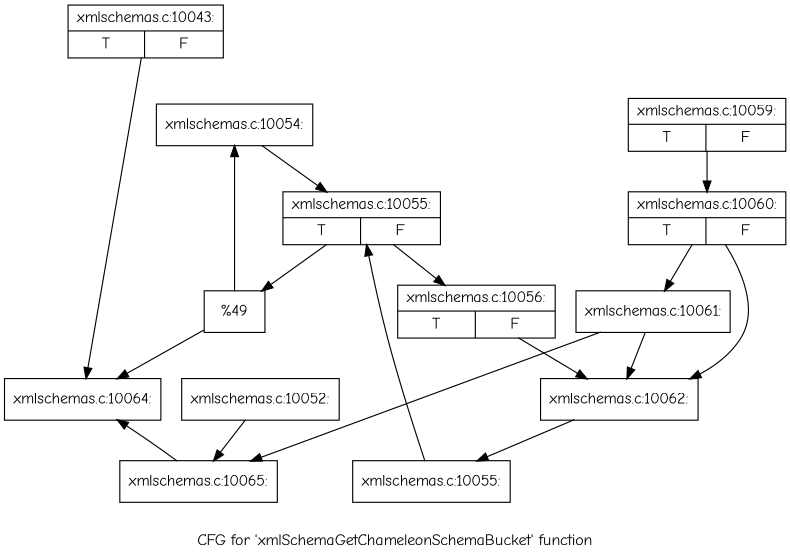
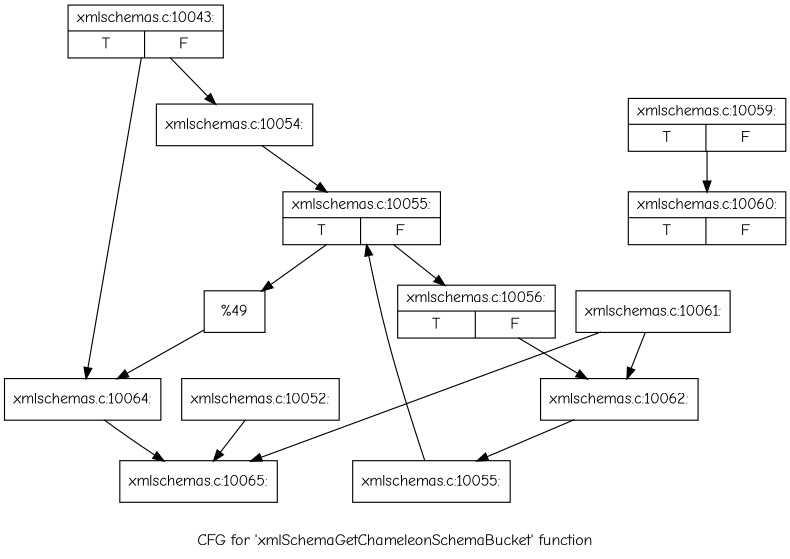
edge "%49" -> "xmlschemas.c:10054:": now "xmlschemas.c:10043:" -> "xmlschemas.c:10054:"
edge "xmlschemas.c:10060:" -> "xmlschemas.c:10061:": removed
edge "xmlschemas.c:10060:" -> "xmlschemas.c:10062:": removed
edge "xmlschemas.c:10065:" -> "xmlschemas.c:10064:": reversed
